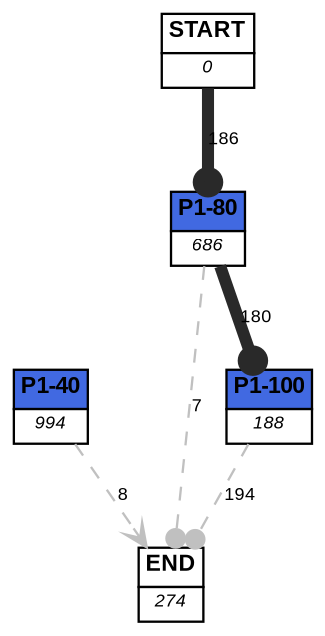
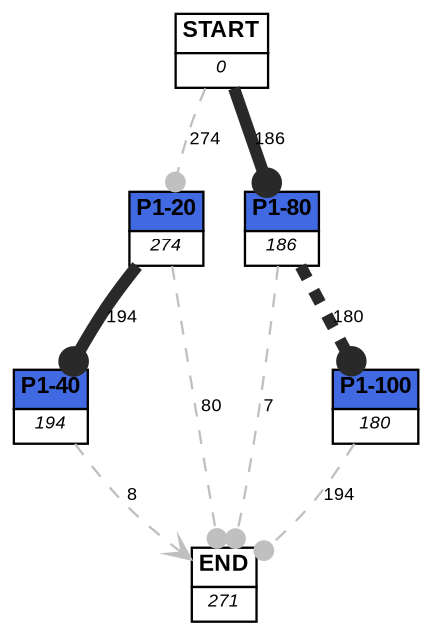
node "P1-20": added
node "P1-80": text "686" -> "186"
edge "P1-80" -> "P1-100": style solid -> dashed
node "P1-40": text "994" -> "194"
node "P1-100": text "188" -> "180"
node "END": text "274" -> "271"
